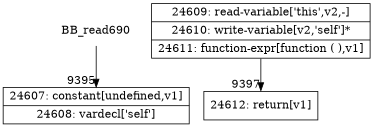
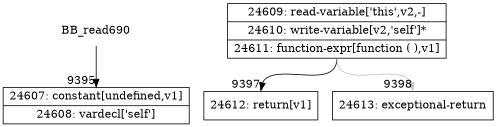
node "24613: exceptional-return": added
